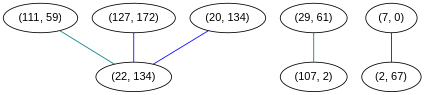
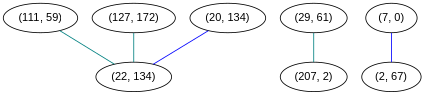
edge "(127, 172)" -- "(22, 134)": color blue -> teal
node "(107, 2)": label "(107, 2)" -> "(207, 2)"
